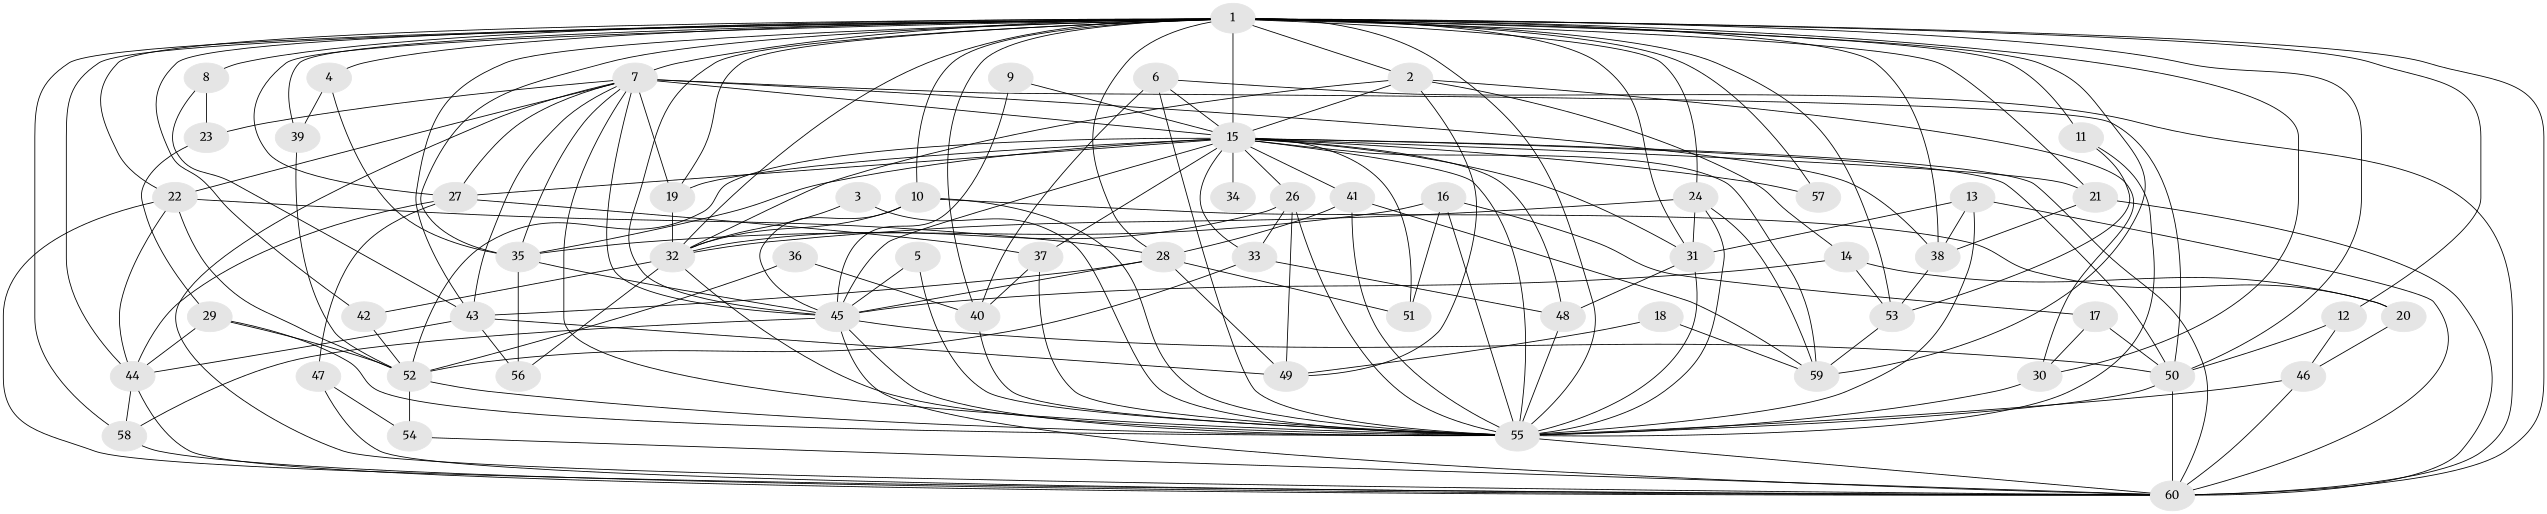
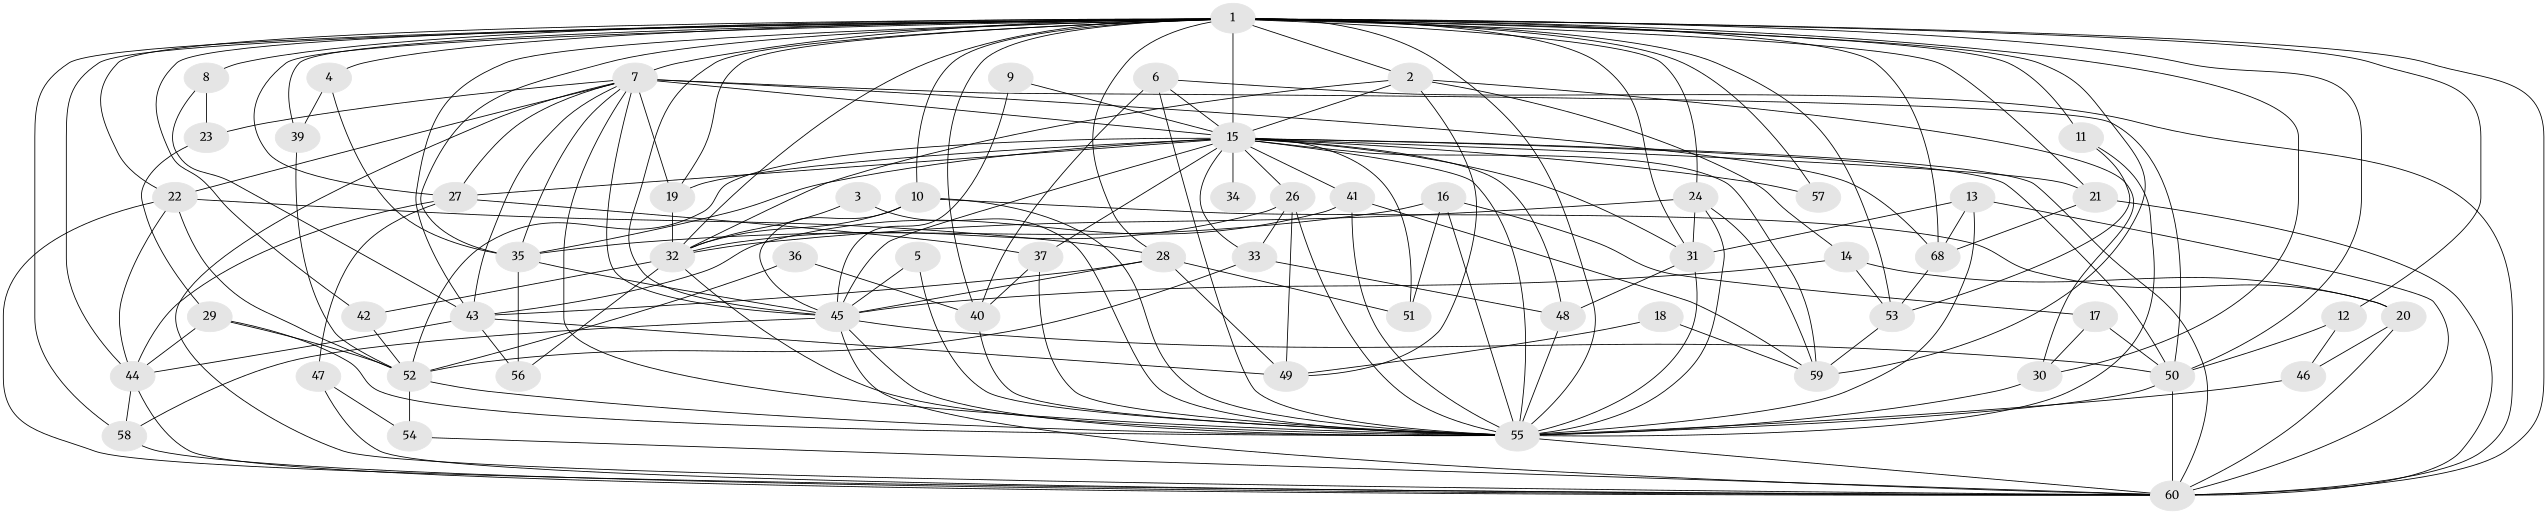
edge "41" -- "28": now "41" -- "43"
node "38": label "38" -> "68"
edge "46" -- "60": now "20" -- "60"
